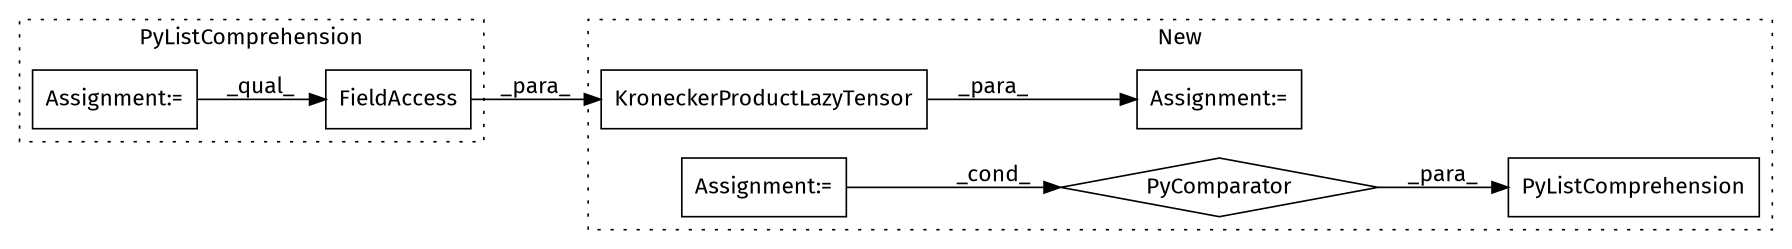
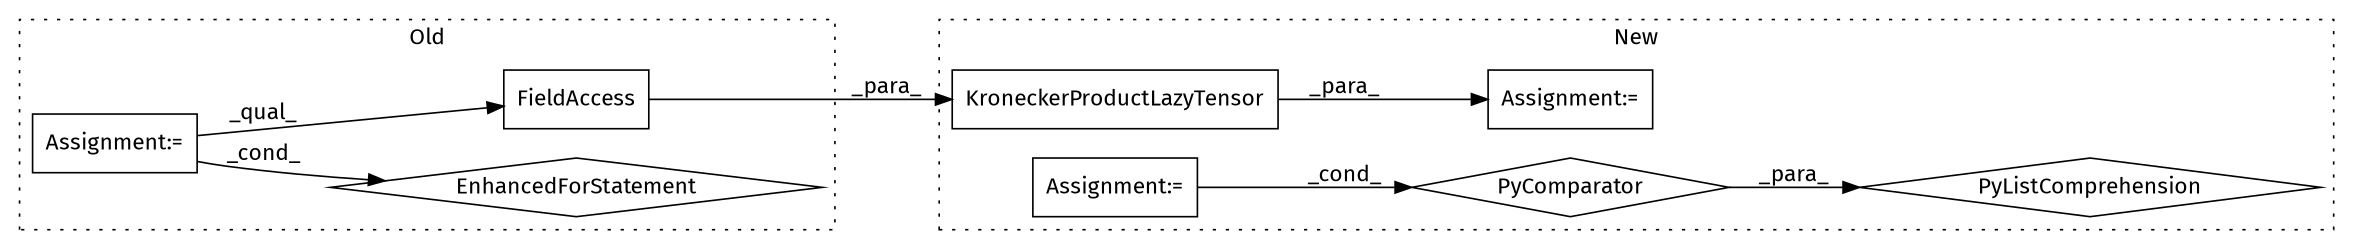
cluster "PyListComprehension": label "PyListComprehension" -> "Old"
node "EnhancedForStatement": added
node "PyListComprehension": shape box -> diamond
